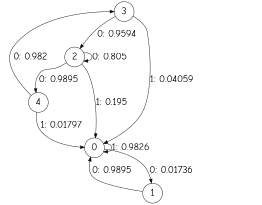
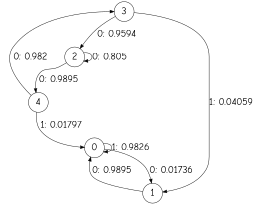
edge "3" -> "0": now "3" -> "1"
edge "2" -> "0": removed, label "1: 0.195"
